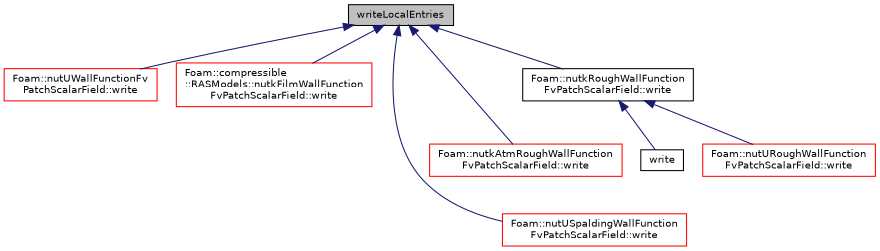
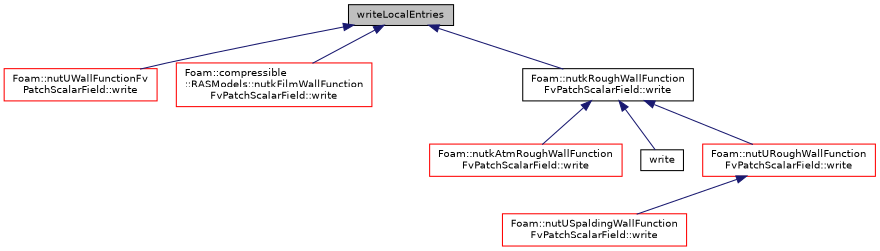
edge "Foam::nutkAtmRoughWallFunction FvPatchScalarField::write" -> "writeLocalEntries": now "Foam::nutkAtmRoughWallFunction FvPatchScalarField::write" -> "Foam::nutkRoughWallFunction FvPatchScalarField::write"
edge "Foam::nutUSpaldingWallFunction FvPatchScalarField::write" -> "writeLocalEntries": now "Foam::nutUSpaldingWallFunction FvPatchScalarField::write" -> "Foam::nutURoughWallFunction FvPatchScalarField::write"
